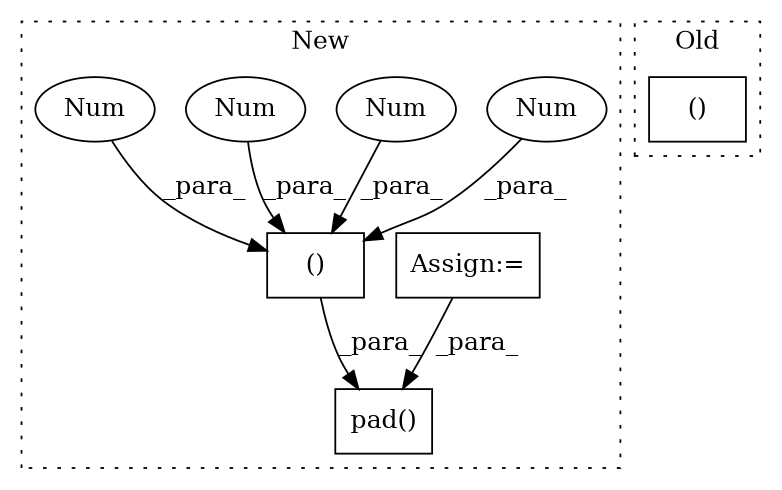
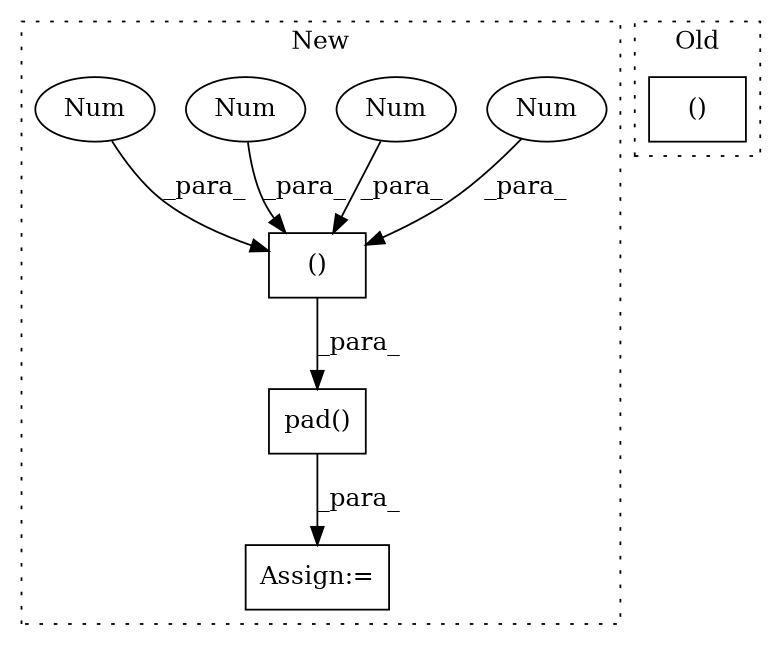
edge "Assign:=" -> "pad()": reversed
